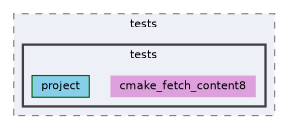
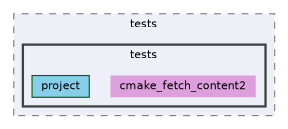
node "cmake_fetch_content8": label "cmake_fetch_content8" -> "cmake_fetch_content2"
